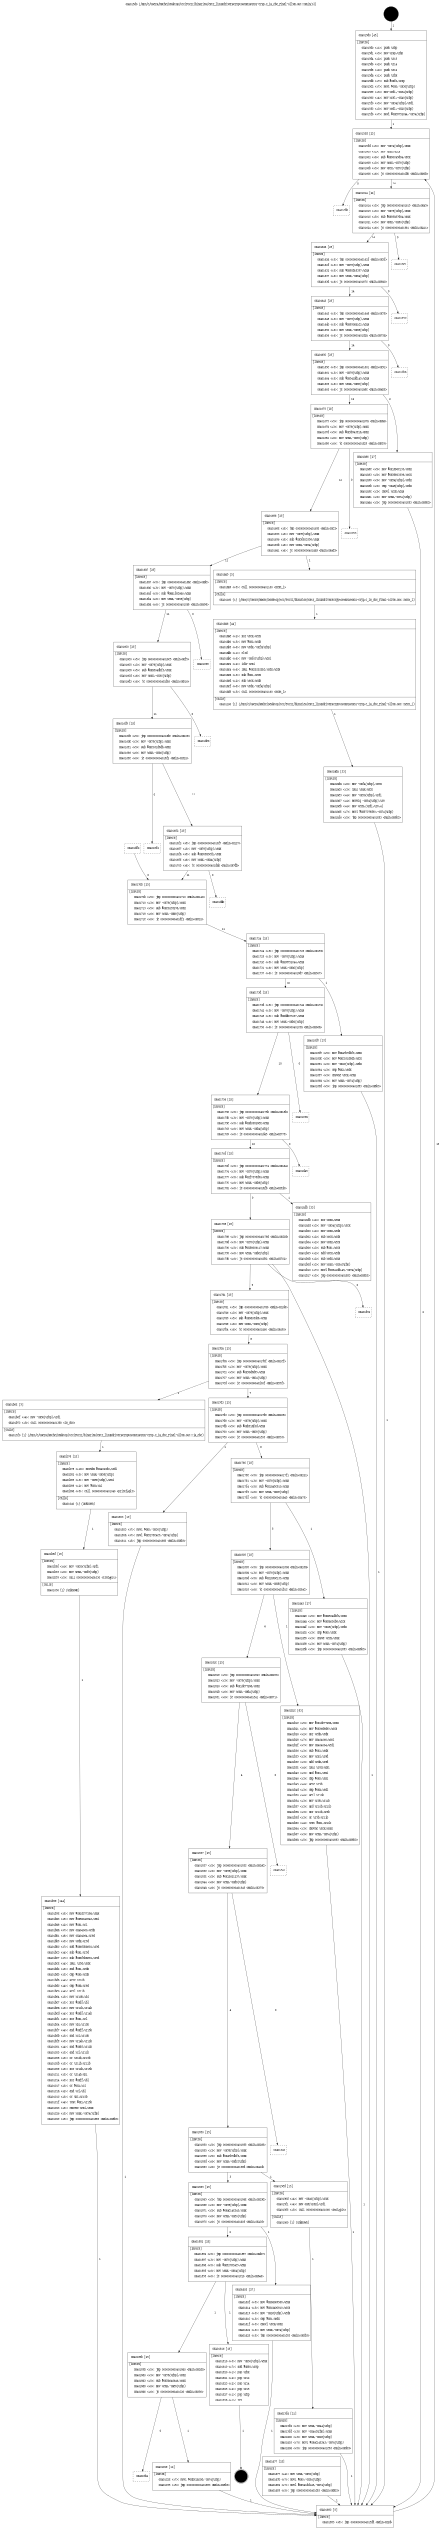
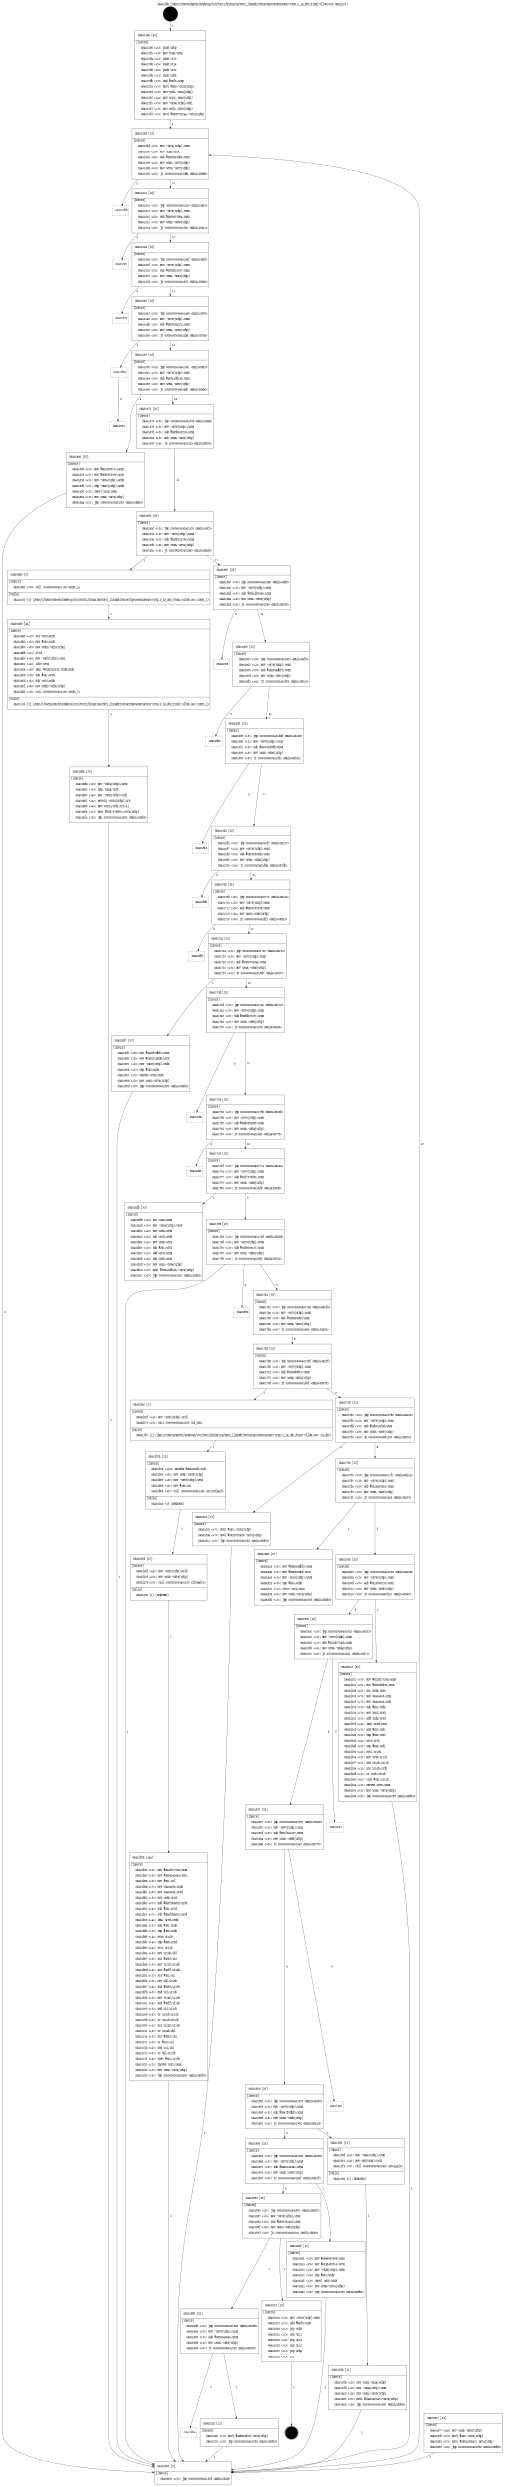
edge "0x401675 [25]" -> "0x401e29": now "0x401d2a" -> "0x401e29"
edge "0x401df2" -> "0x40170b [25]": reversed
edge "0x401a45 [27]" -> "0x401e83 [5]": removed, label "1"
